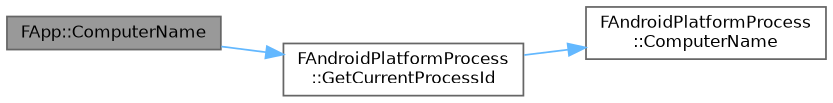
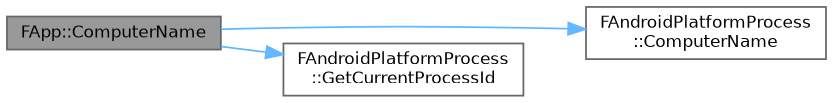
edge "FAndroidPlatformProcess ::GetCurrentProcessId" -> "FAndroidPlatformProcess ::ComputerName": now "FApp::ComputerName" -> "FAndroidPlatformProcess ::ComputerName"
